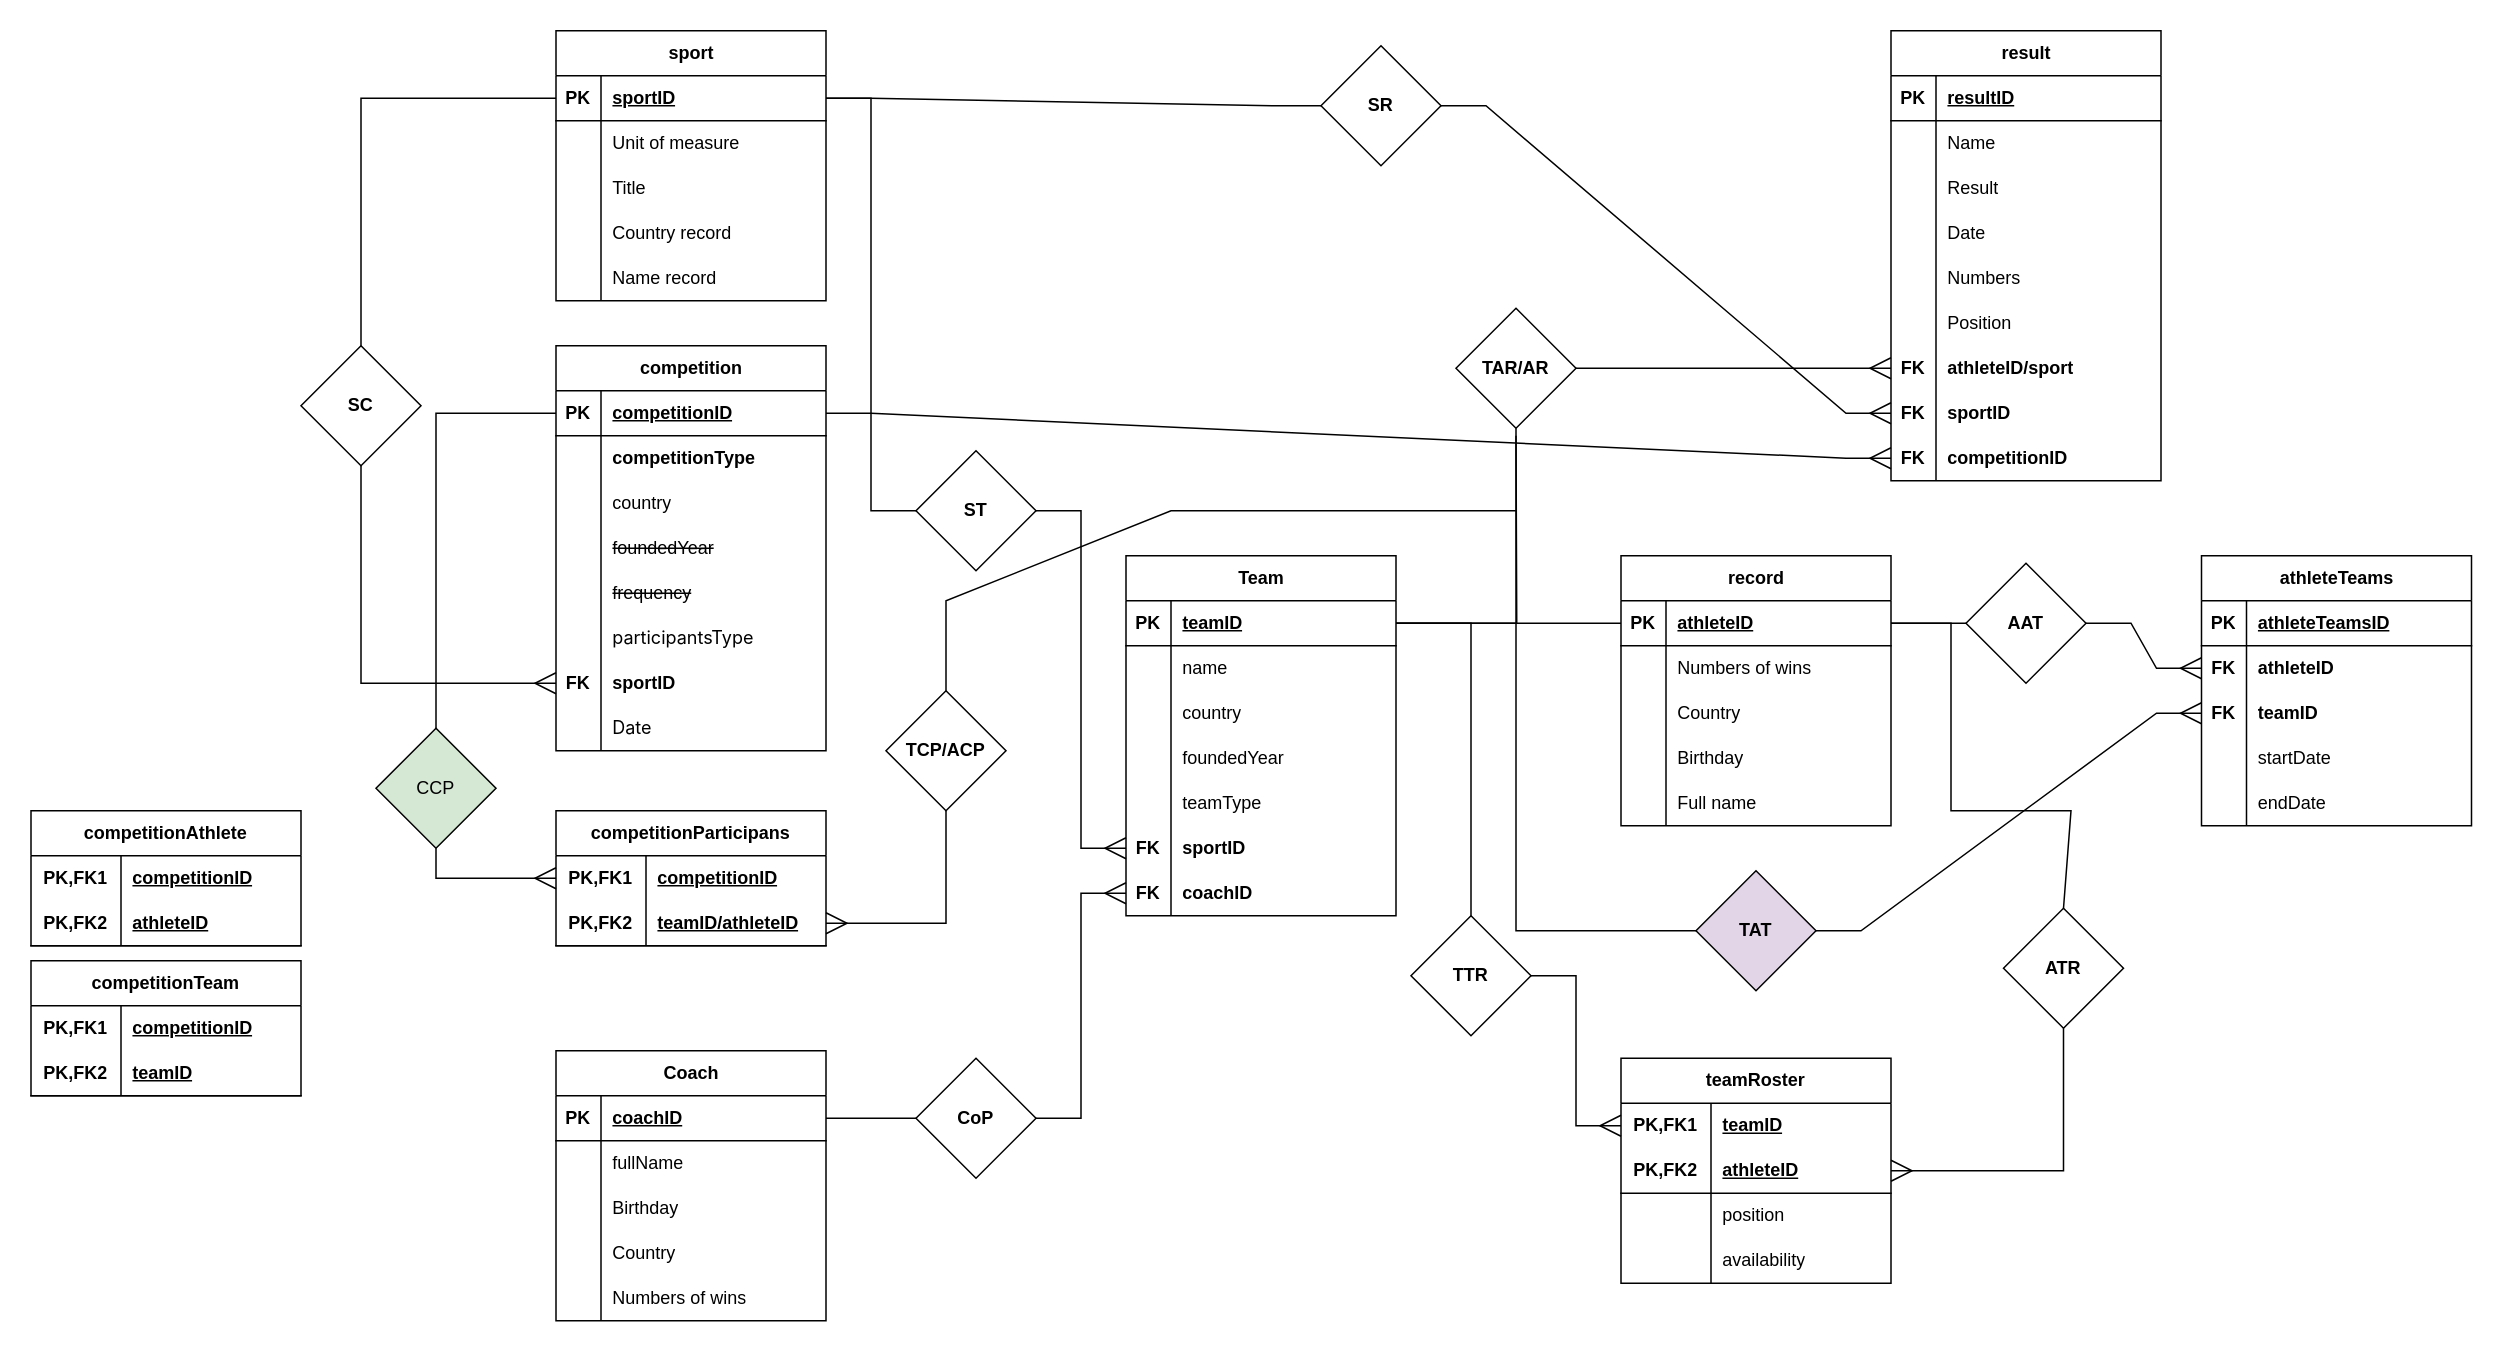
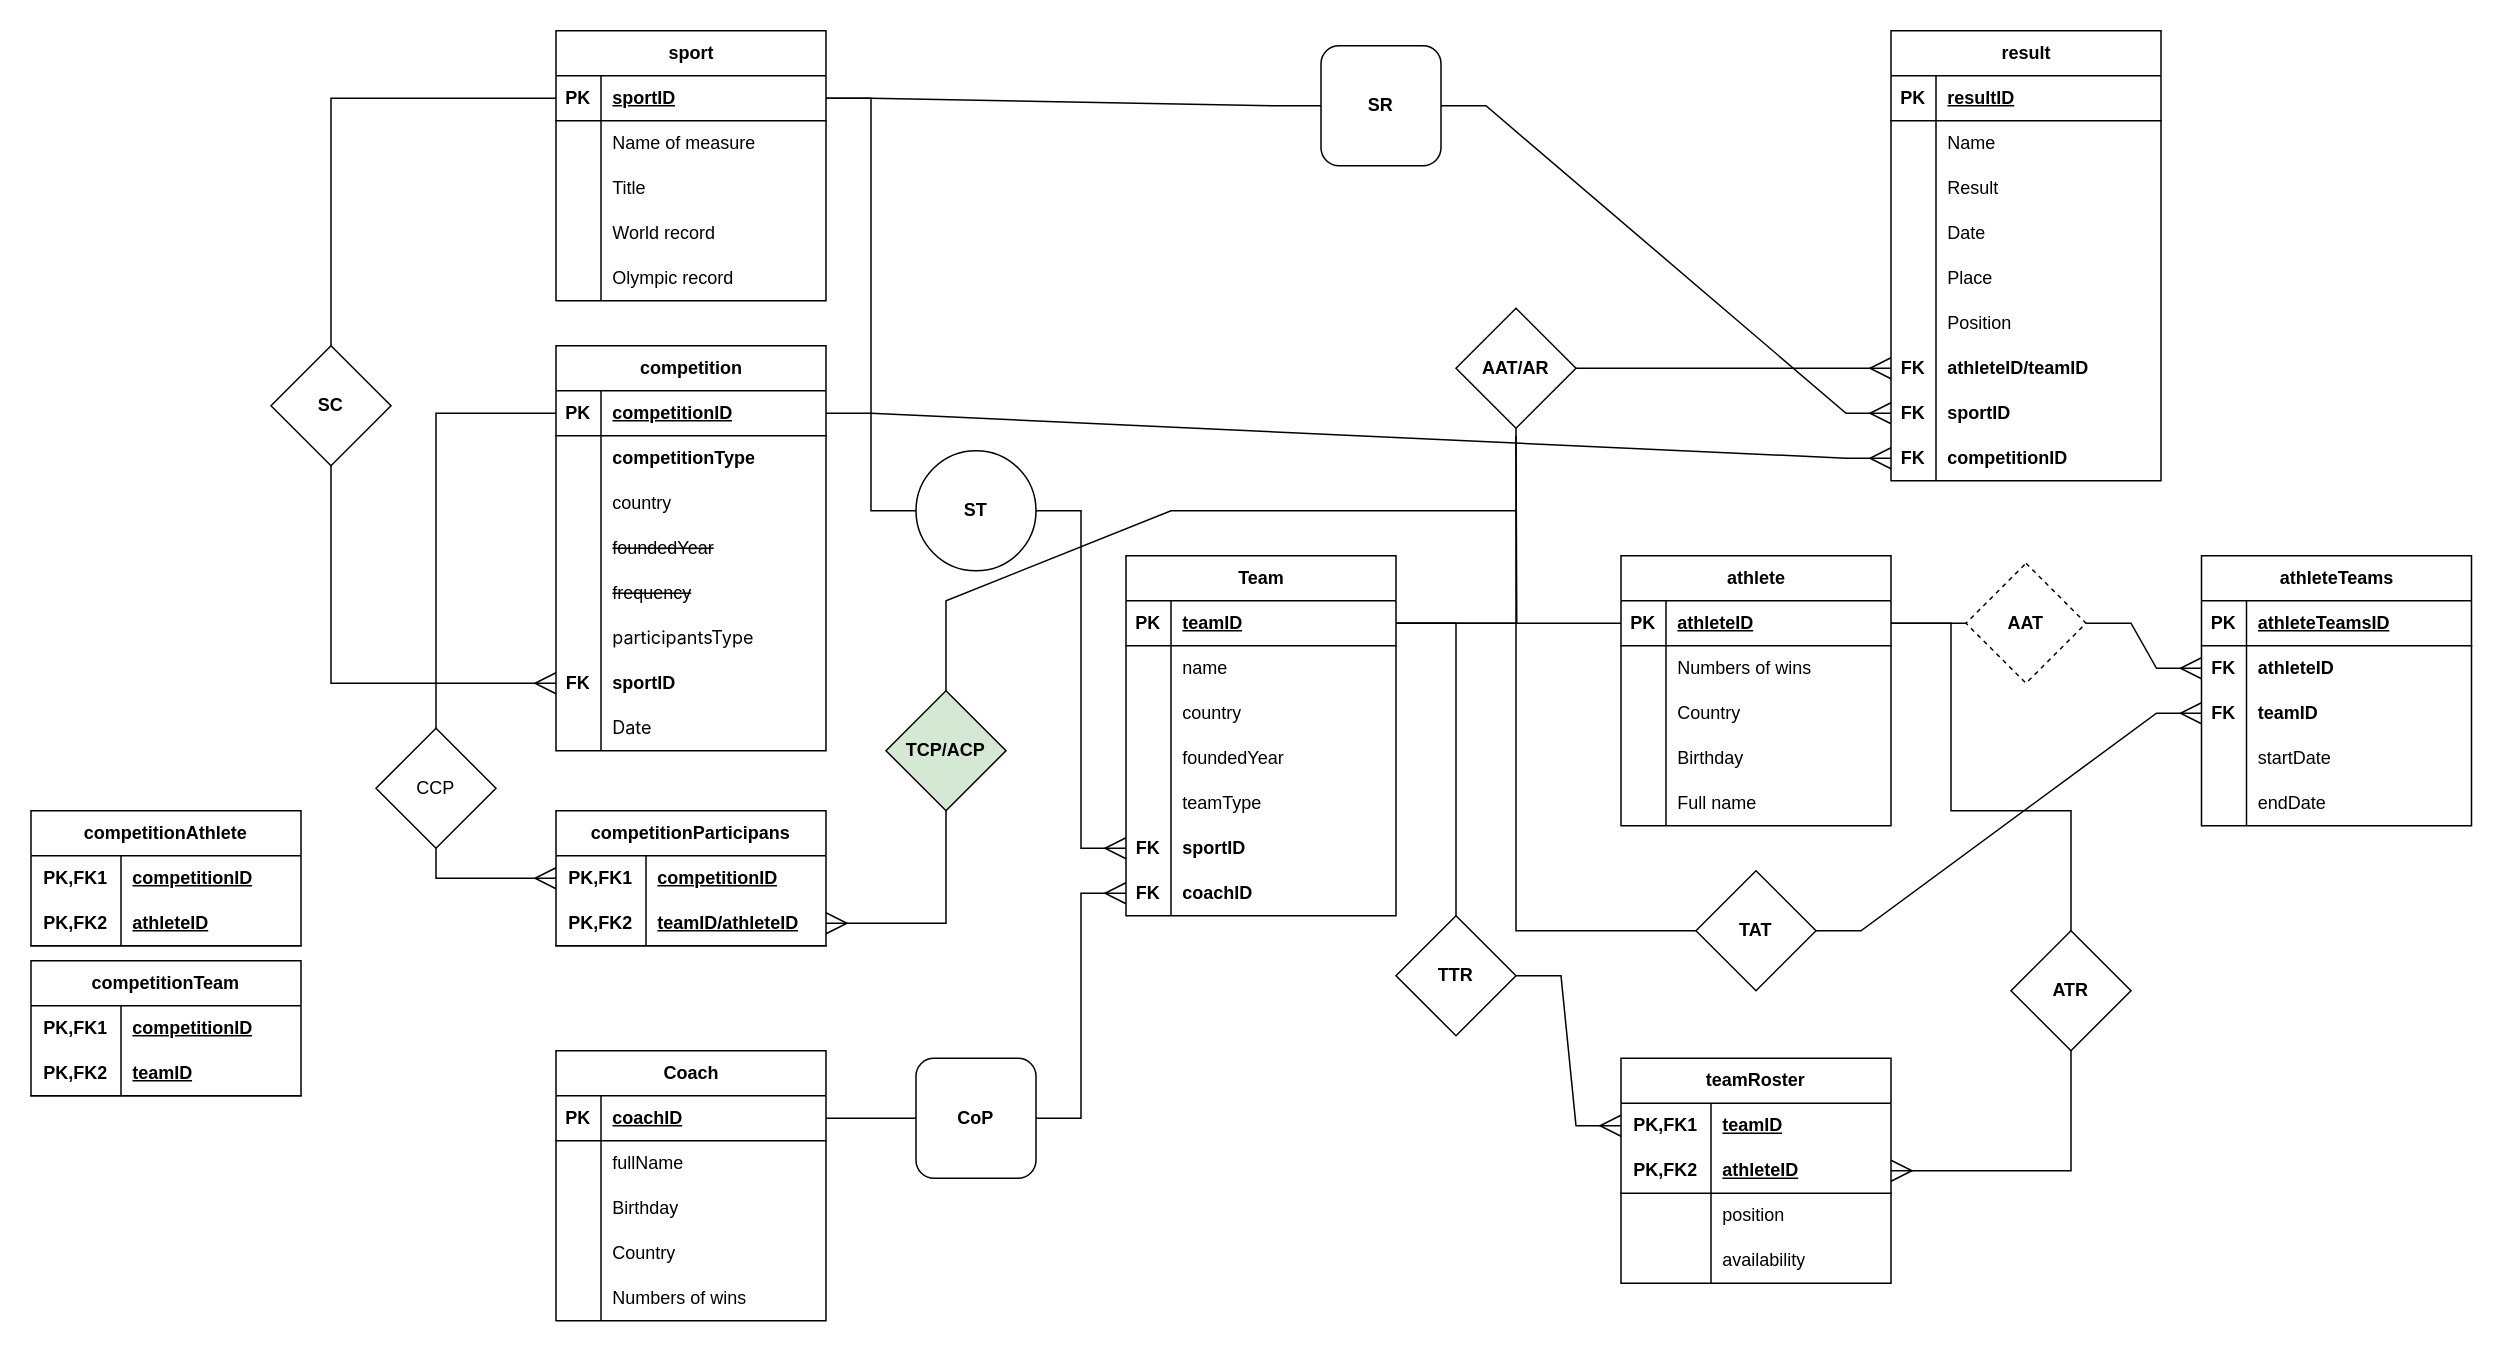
node "SR": shape diamond -> rounded rectangle
node "Unit of measure": label "Unit of measure" -> "Name of measure"
node "Country record": label "Country record" -> "World record"
node "Name record": label "Name record" -> "Olympic record"
node "Numbers": label "Numbers" -> "Place"
node "TAR/AR": label "TAR/AR" -> "AAT/AR"
node "athleteID/sport": label "athleteID/sport" -> "athleteID/teamID"
node "SC": moved (361, 406) -> (331, 406)
node "ST": shape diamond -> ellipse
node "record": label "record" -> "athlete"
node "AAT": style solid -> dashed
node "TCP/ACP": fillcolor #ffffff -> #d5e8d4
node "CCP": fillcolor #d5e8d4 -> #ffffff
node "TAT": fillcolor #e1d5e7 -> #ffffff
node "ATR": moved (2063, 968) -> (2071, 991)
node "TTR": moved (1471, 976) -> (1456, 976)
node "CoP": shape diamond -> rounded rectangle
